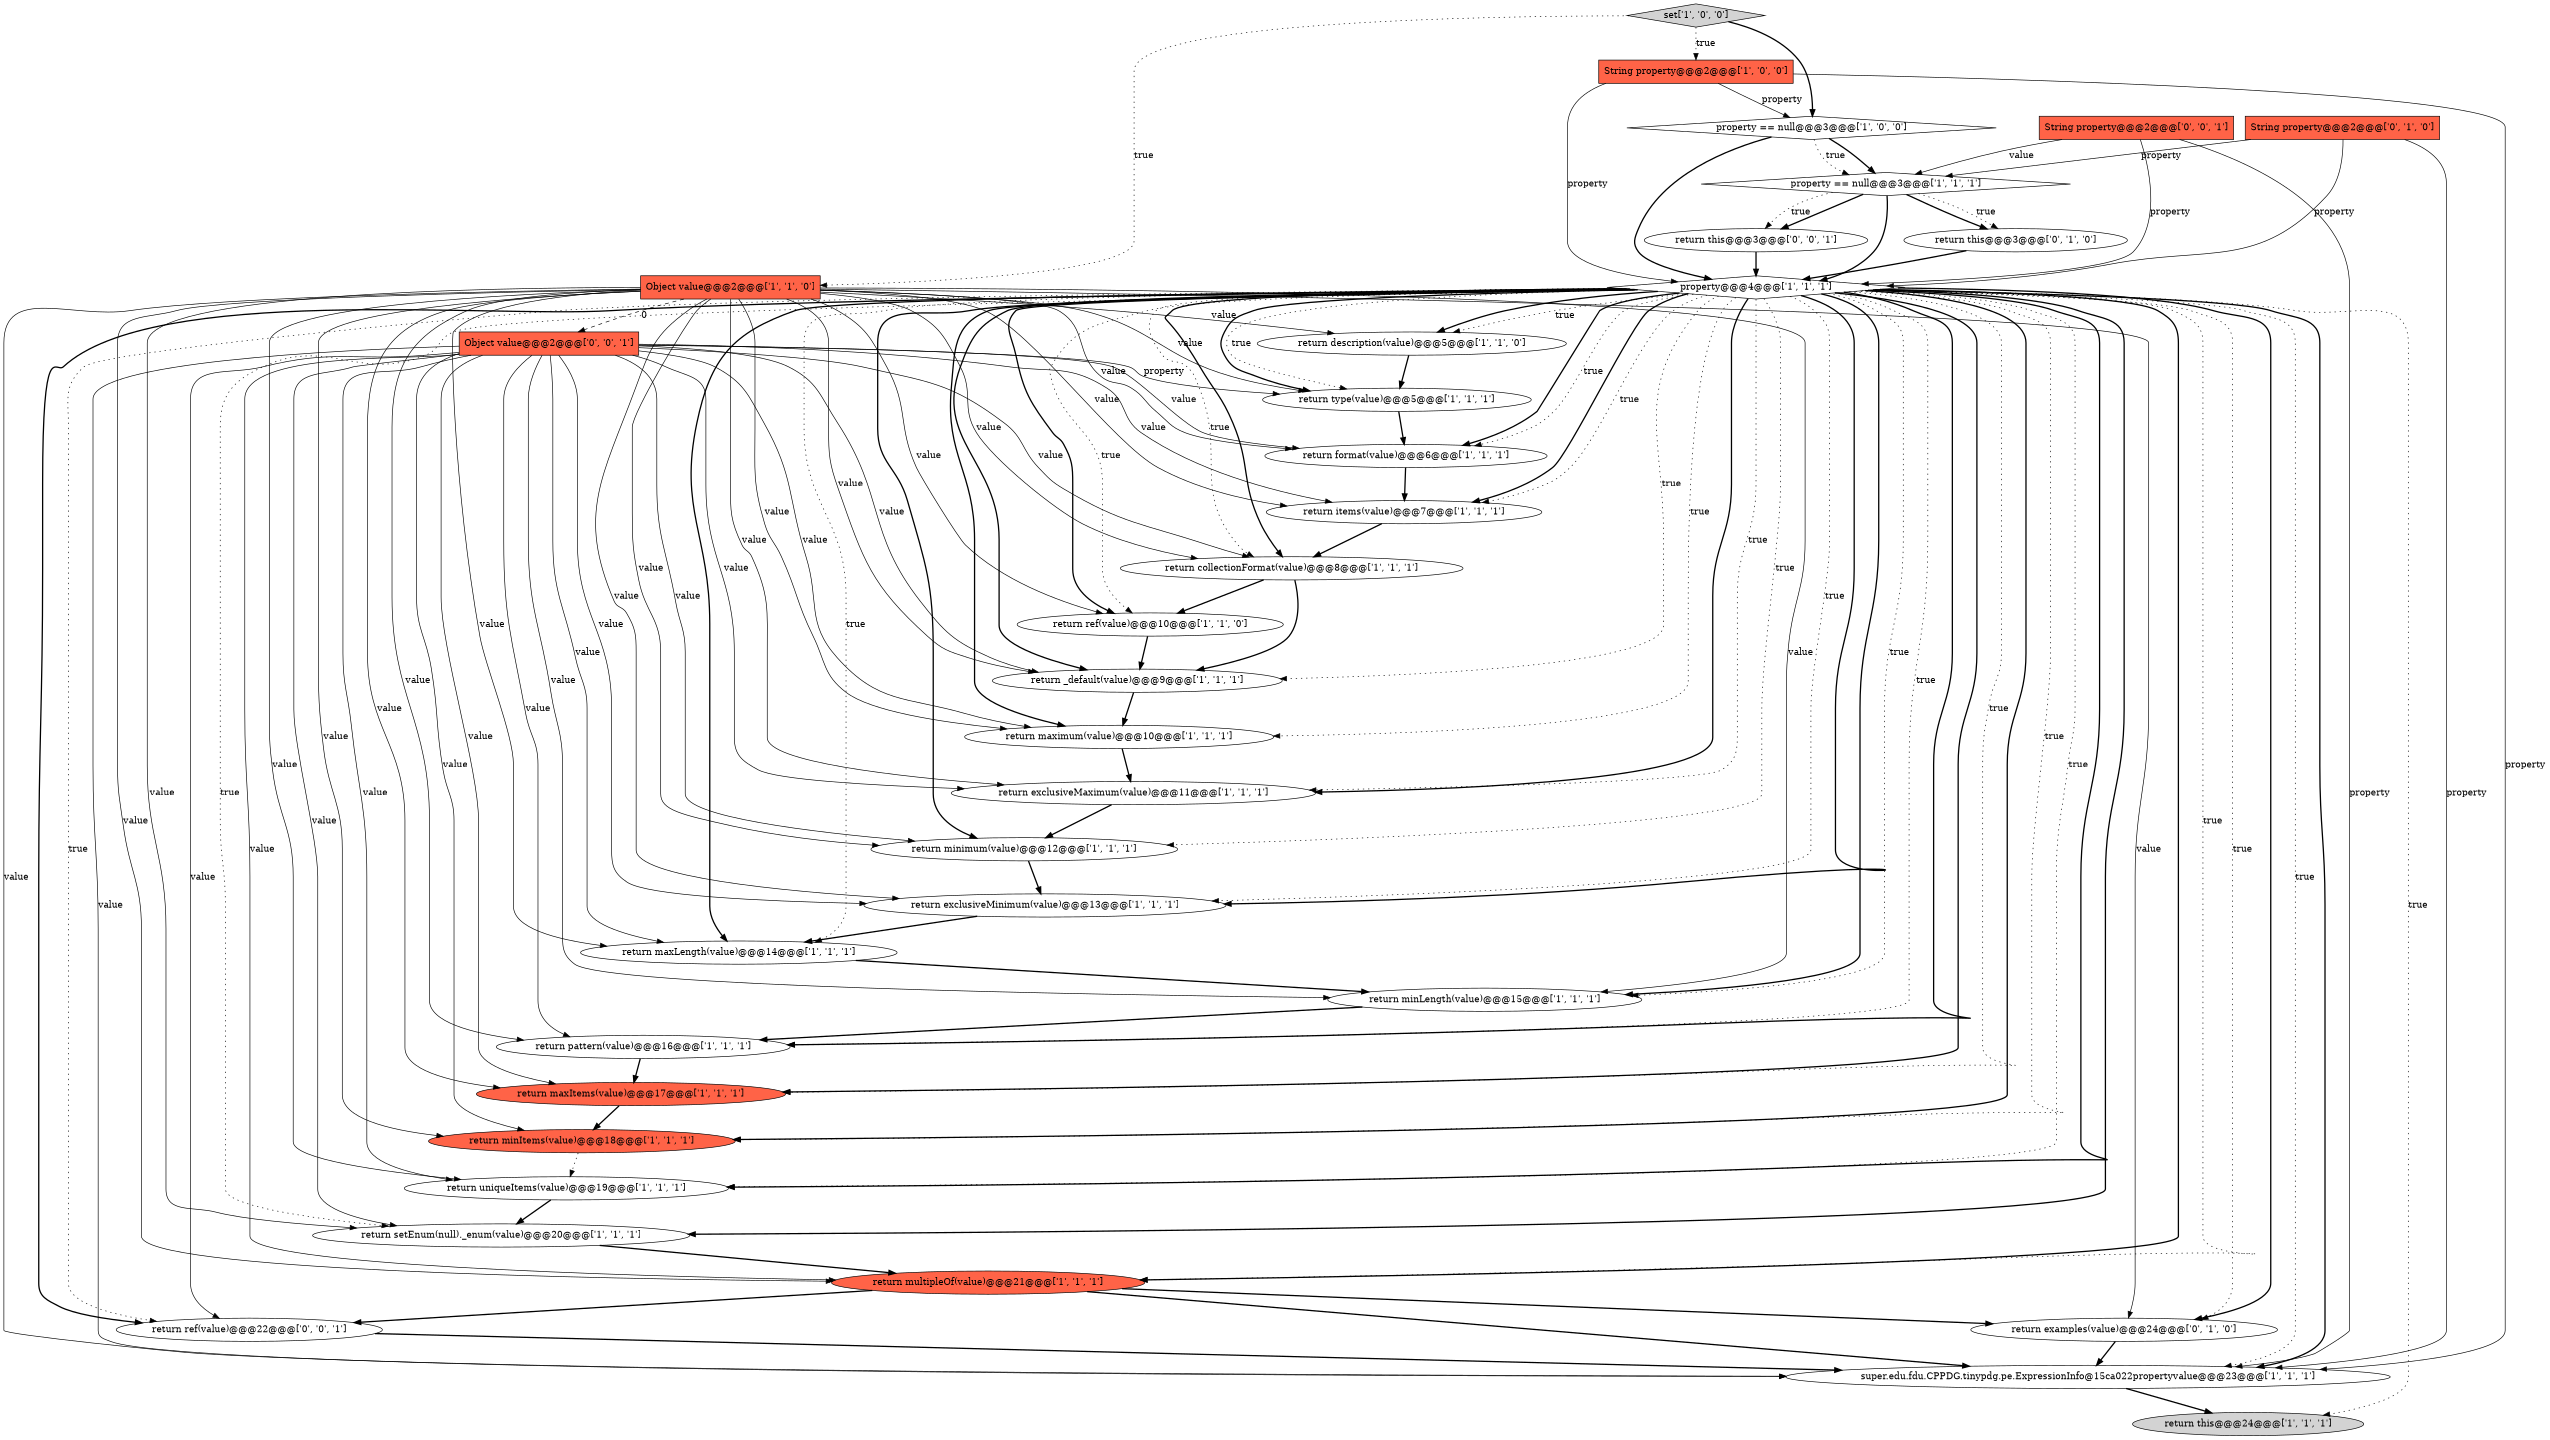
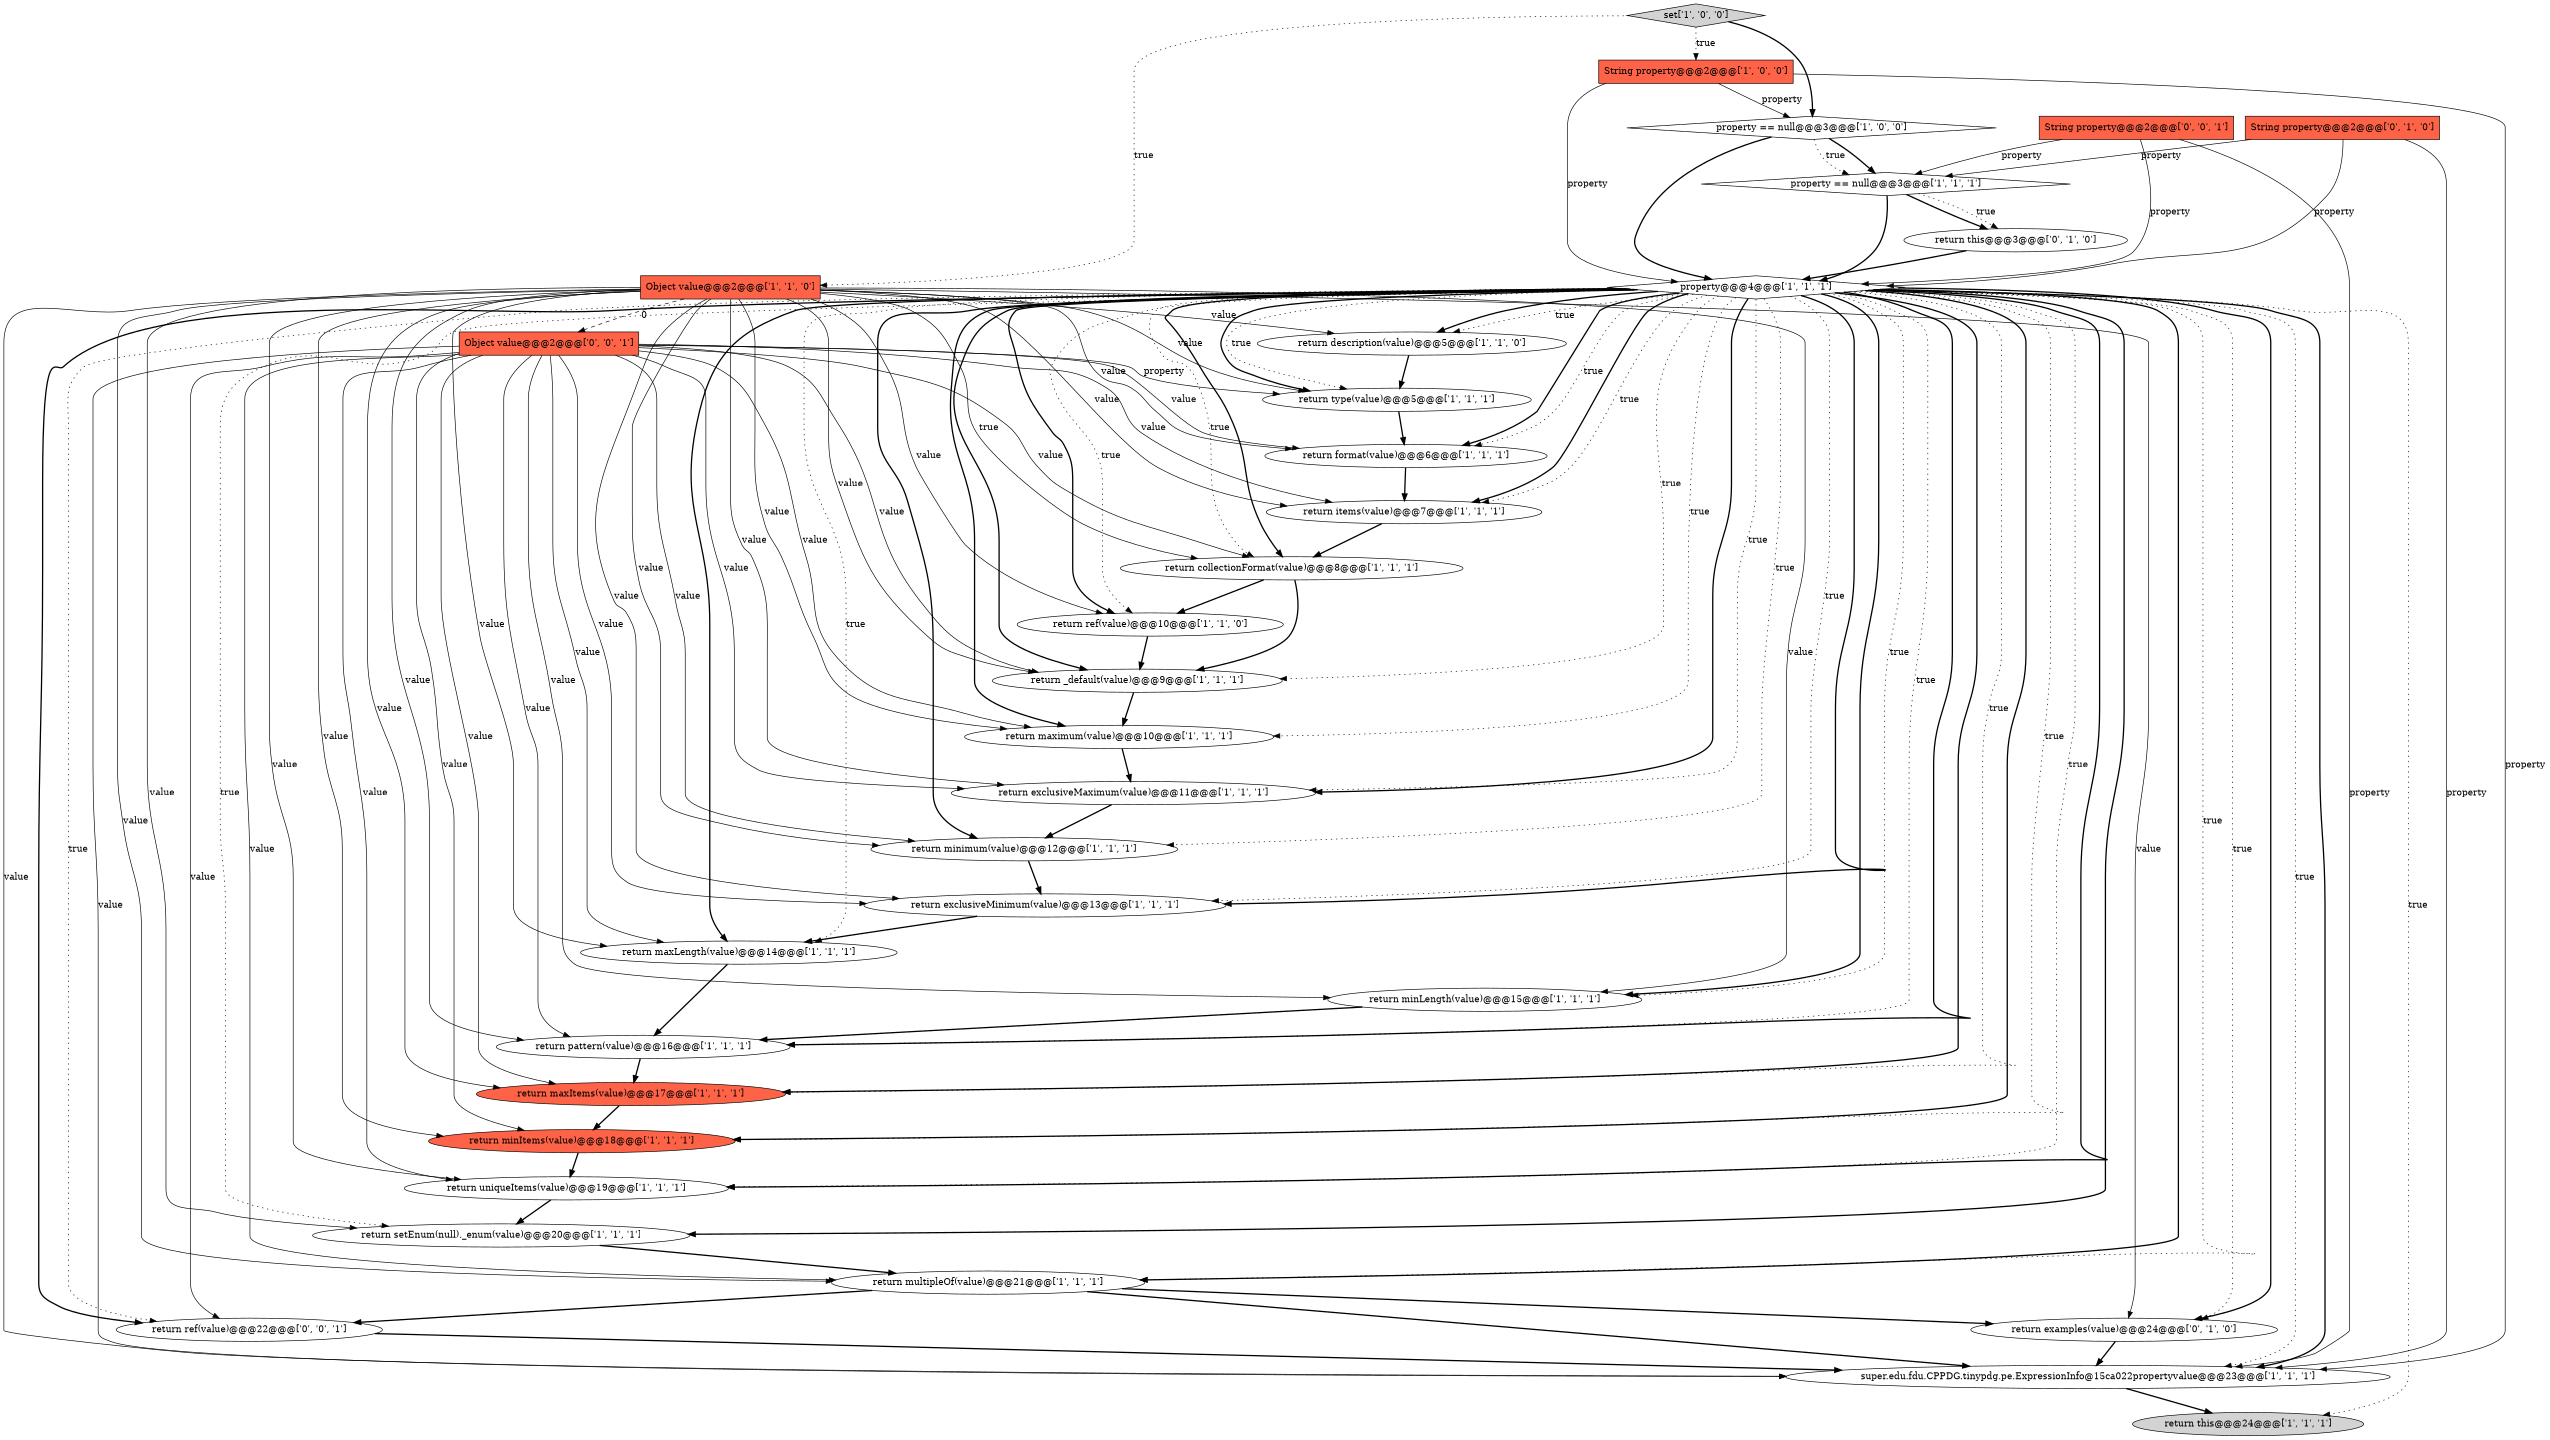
edge "String property@@@2@@@['0', '0', '1']" -> "property == null@@@3@@@['1', '1', '1']": label "value" -> "property"
node "return this@@@3@@@['0', '0', '1']": removed
edge "Object value@@@2@@@['1', '1', '0']" -> "return collectionFormat(value)@@@8@@@['1', '1', '1']": label "value" -> "true"
edge "Object value@@@2@@@['0', '0', '1']" -> "return setEnum(null)._enum(value)@@@20@@@['1', '1', '1']": removed, label "value"
edge "return maxLength(value)@@@14@@@['1', '1', '1']" -> "return minLength(value)@@@15@@@['1', '1', '1']": now "return maxLength(value)@@@14@@@['1', '1', '1']" -> "return pattern(value)@@@16@@@['1', '1', '1']"
edge "return minItems(value)@@@18@@@['1', '1', '1']" -> "return uniqueItems(value)@@@19@@@['1', '1', '1']": style dotted -> bold
node "return multipleOf(value)@@@21@@@['1', '1', '1']": fillcolor tomato -> white
